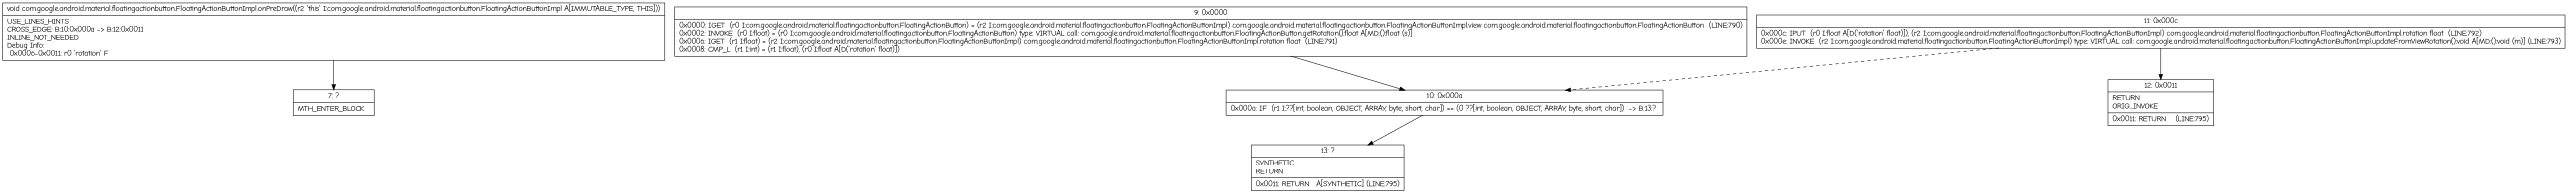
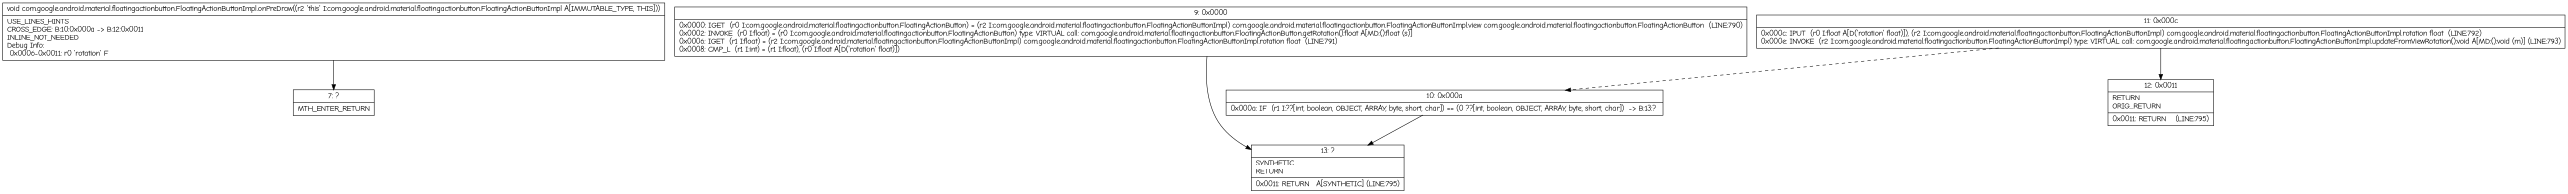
edge "9: 0x0000" -> "10: 0x000a": now "9: 0x0000" -> "13: ?"
node "12: 0x0011": text "ORIG_INVOKE" -> "ORIG_RETURN"
node "7: ?": text "MTH_ENTER_BLOCK" -> "MTH_ENTER_RETURN"
